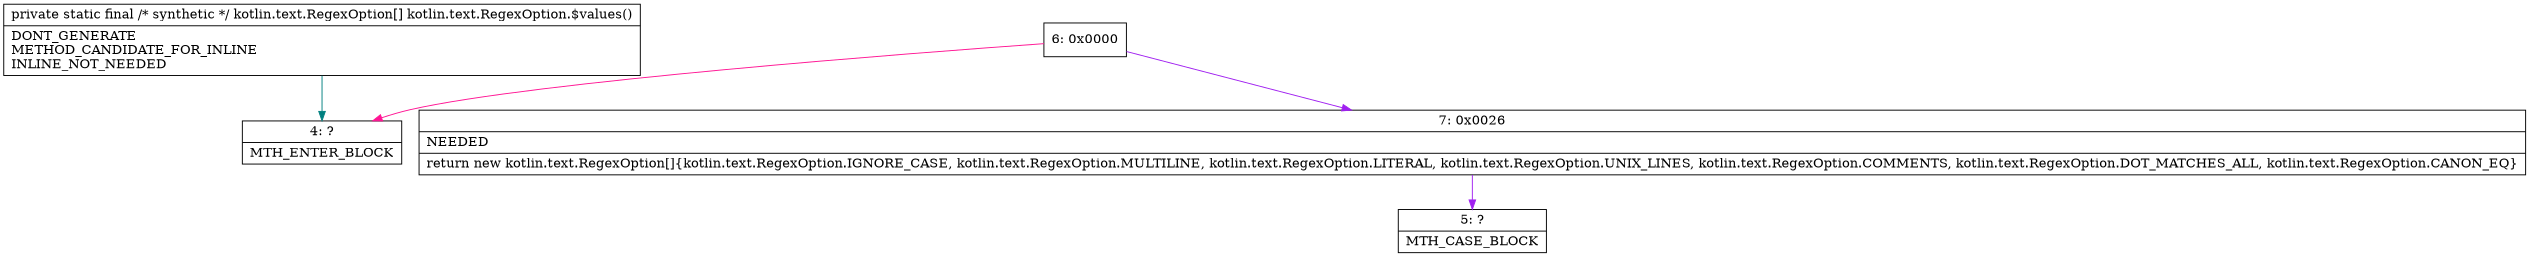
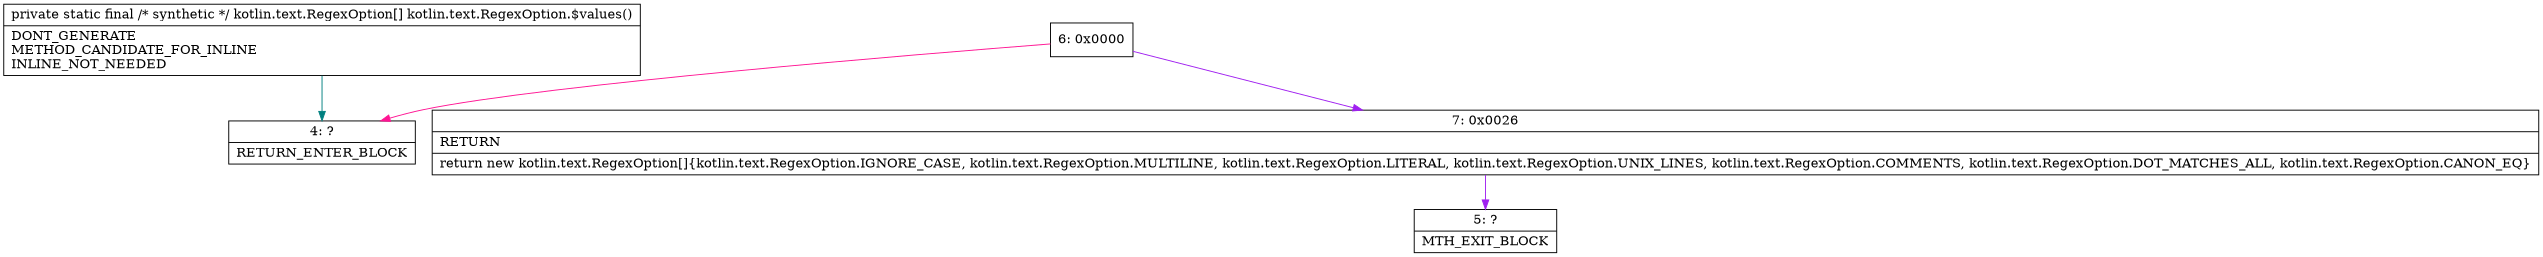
node "7: 0x0026": text "NEEDED" -> "RETURN"
node "4: ?": text "MTH_ENTER_BLOCK" -> "RETURN_ENTER_BLOCK"
node "5: ?": text "MTH_CASE_BLOCK" -> "MTH_EXIT_BLOCK"
